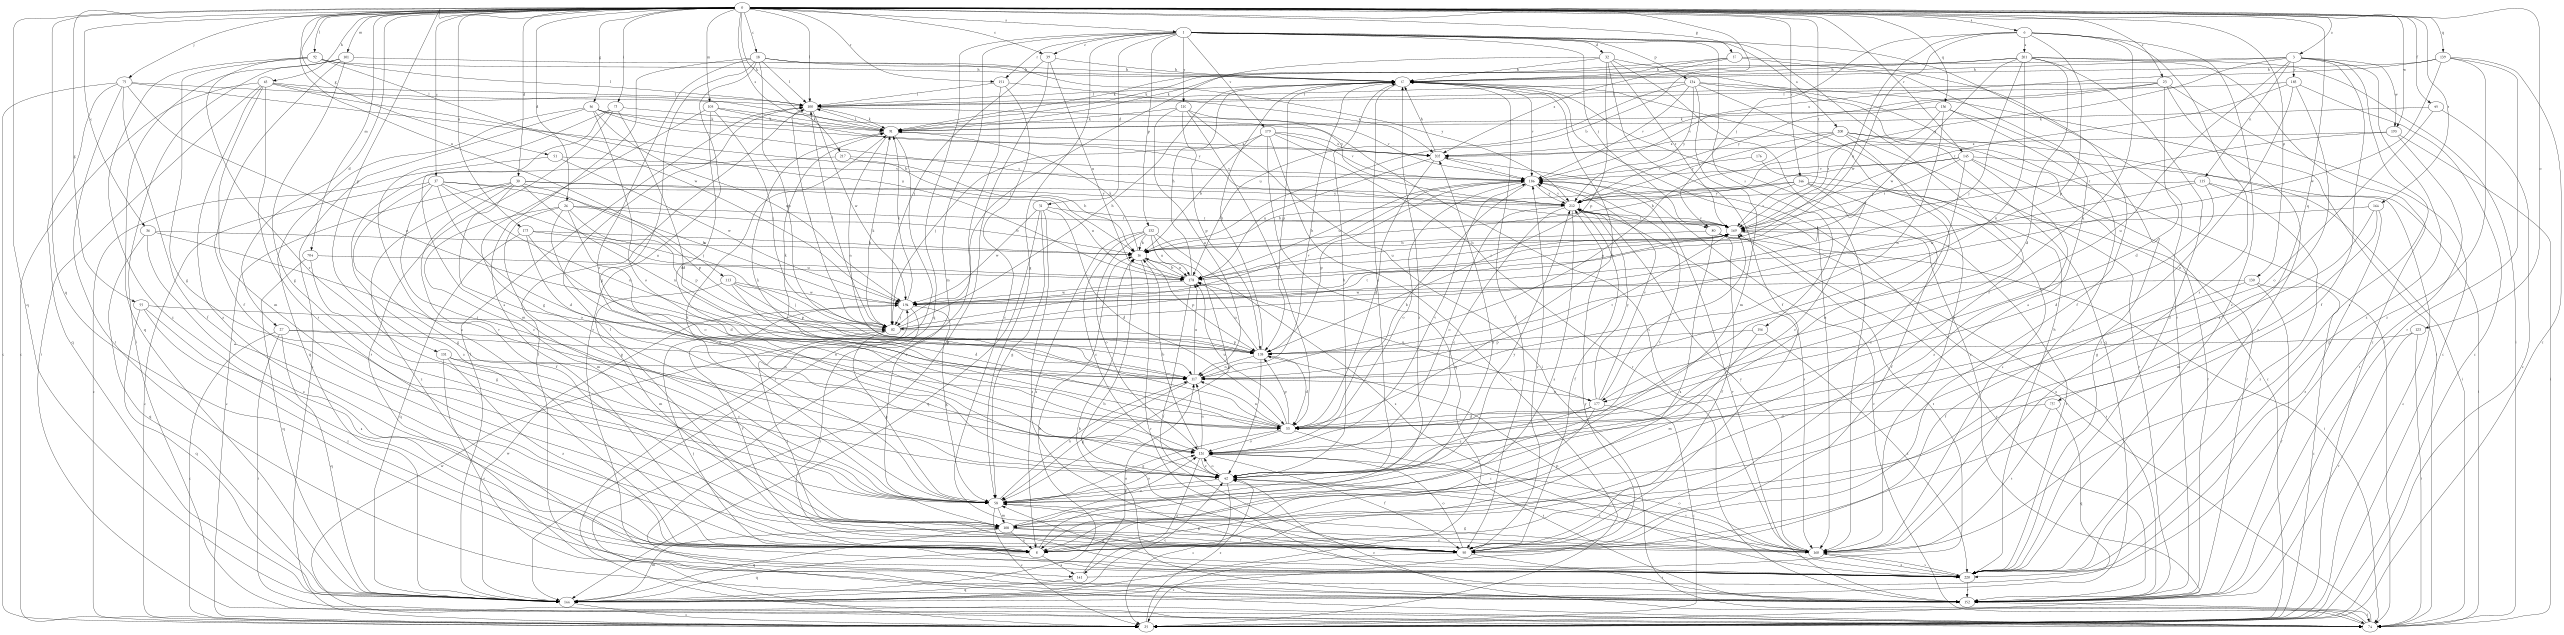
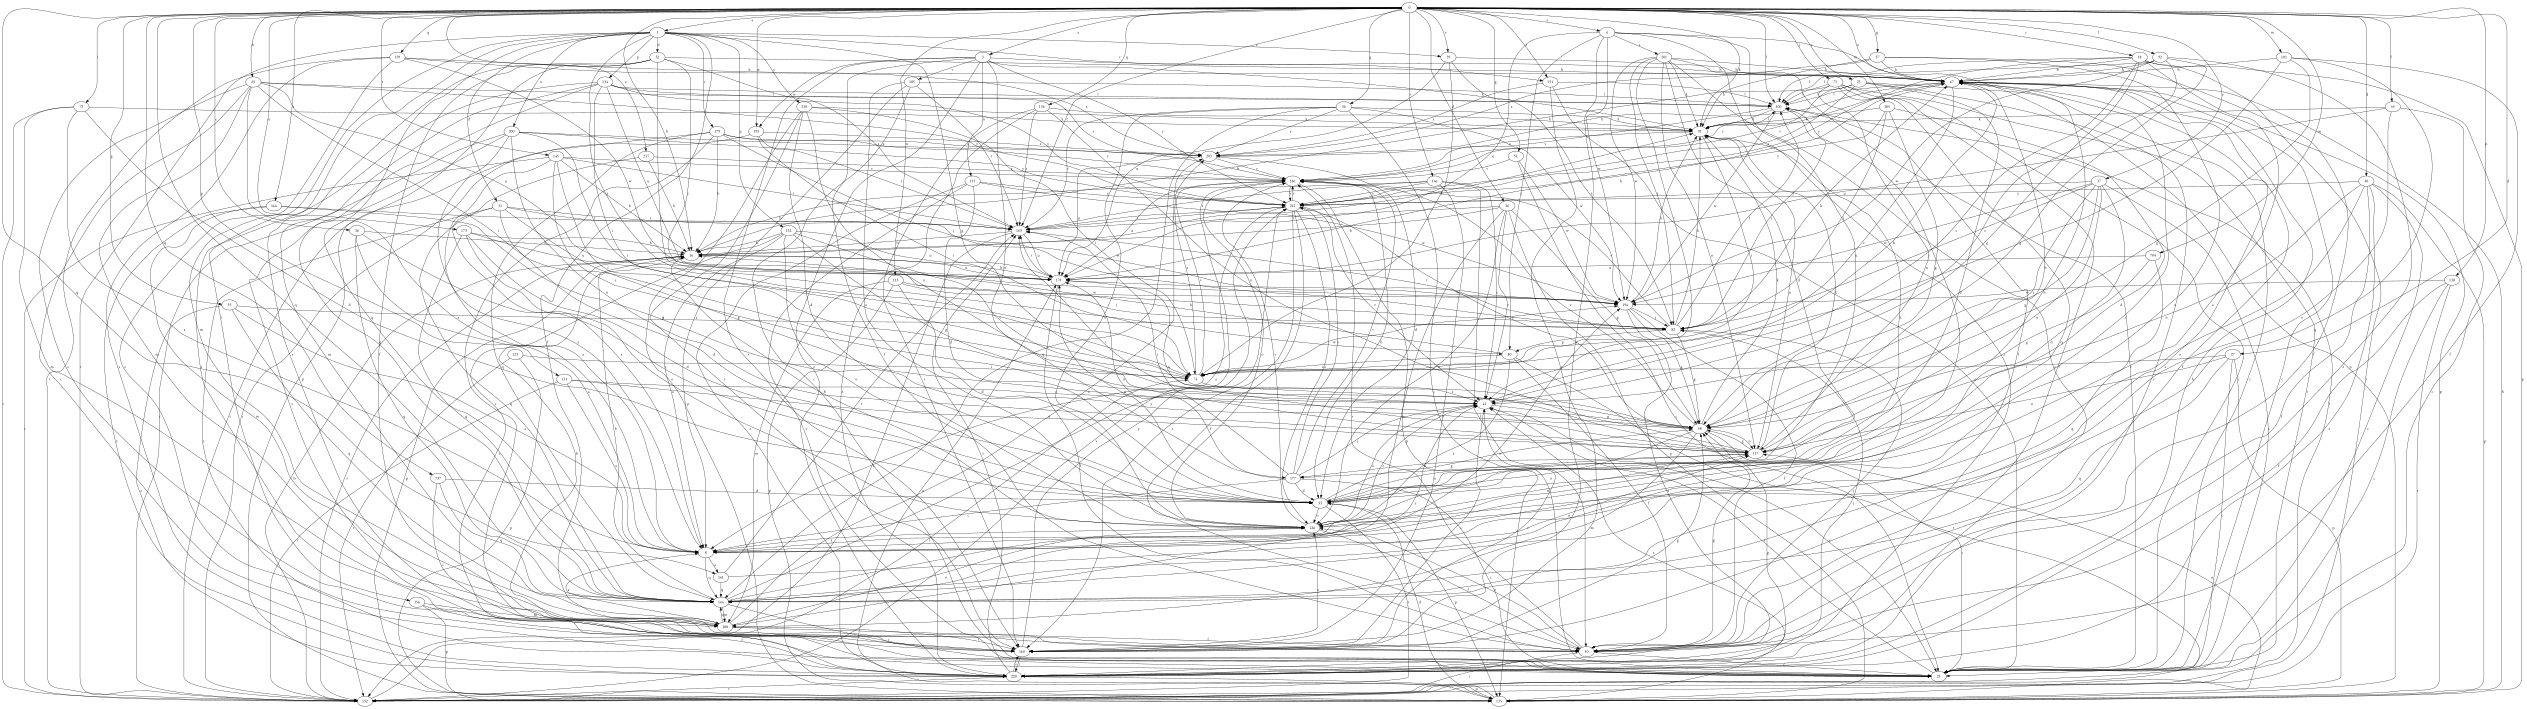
edge "0" -> "123": now "0" -> "67"
node "176": removed
edge "30" -> "178": now "45" -> "178"
edge "82" -> "135": now "82" -> "80"
edge "126" -> "141": now "126" -> "8"
